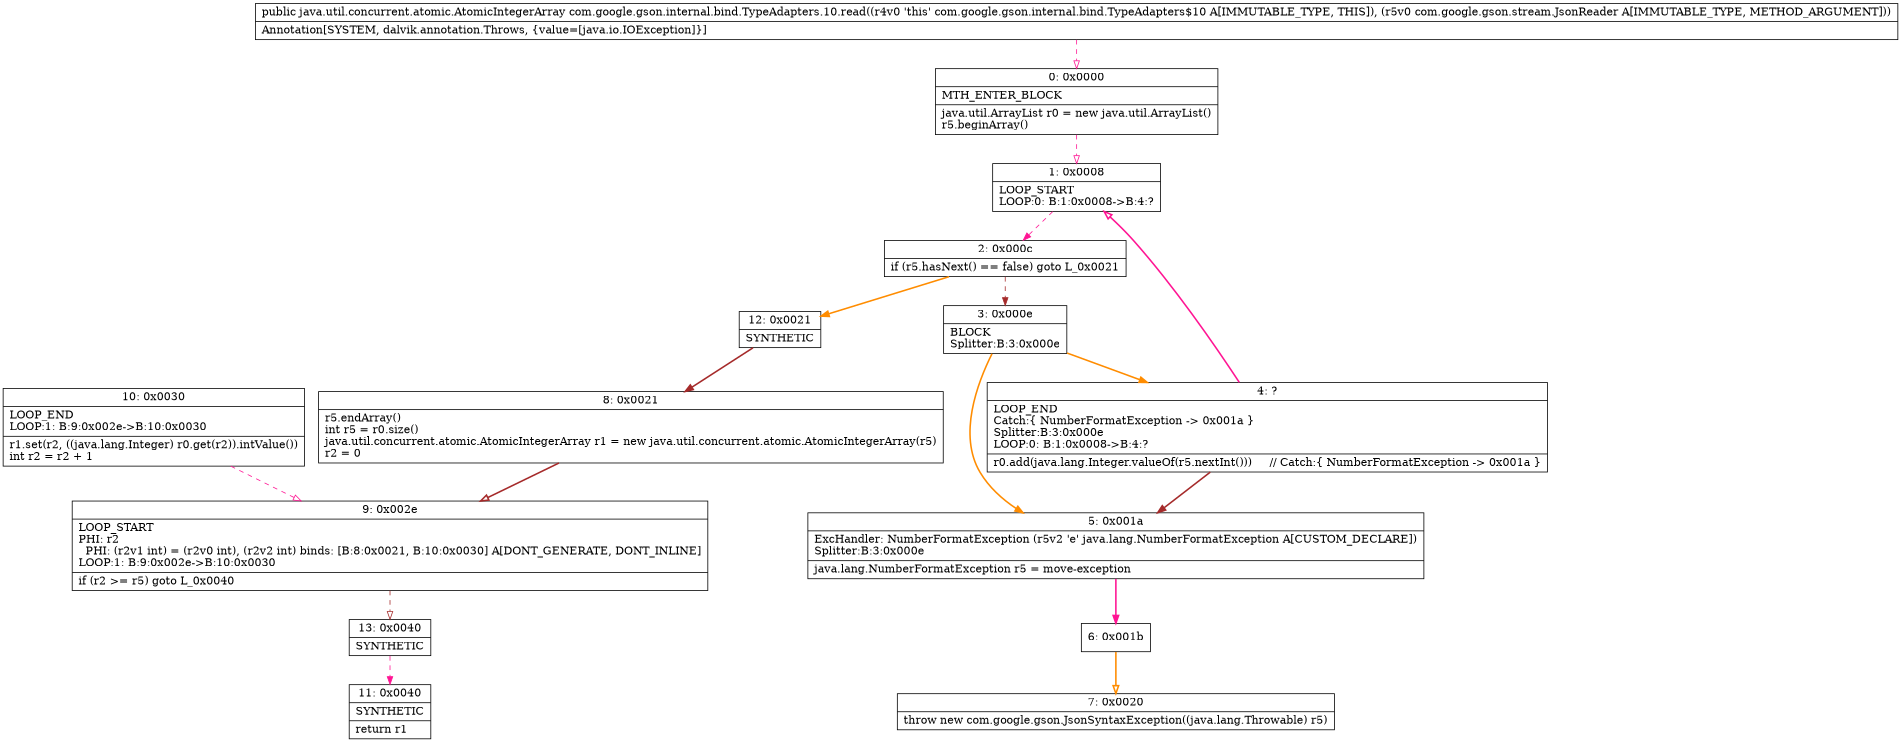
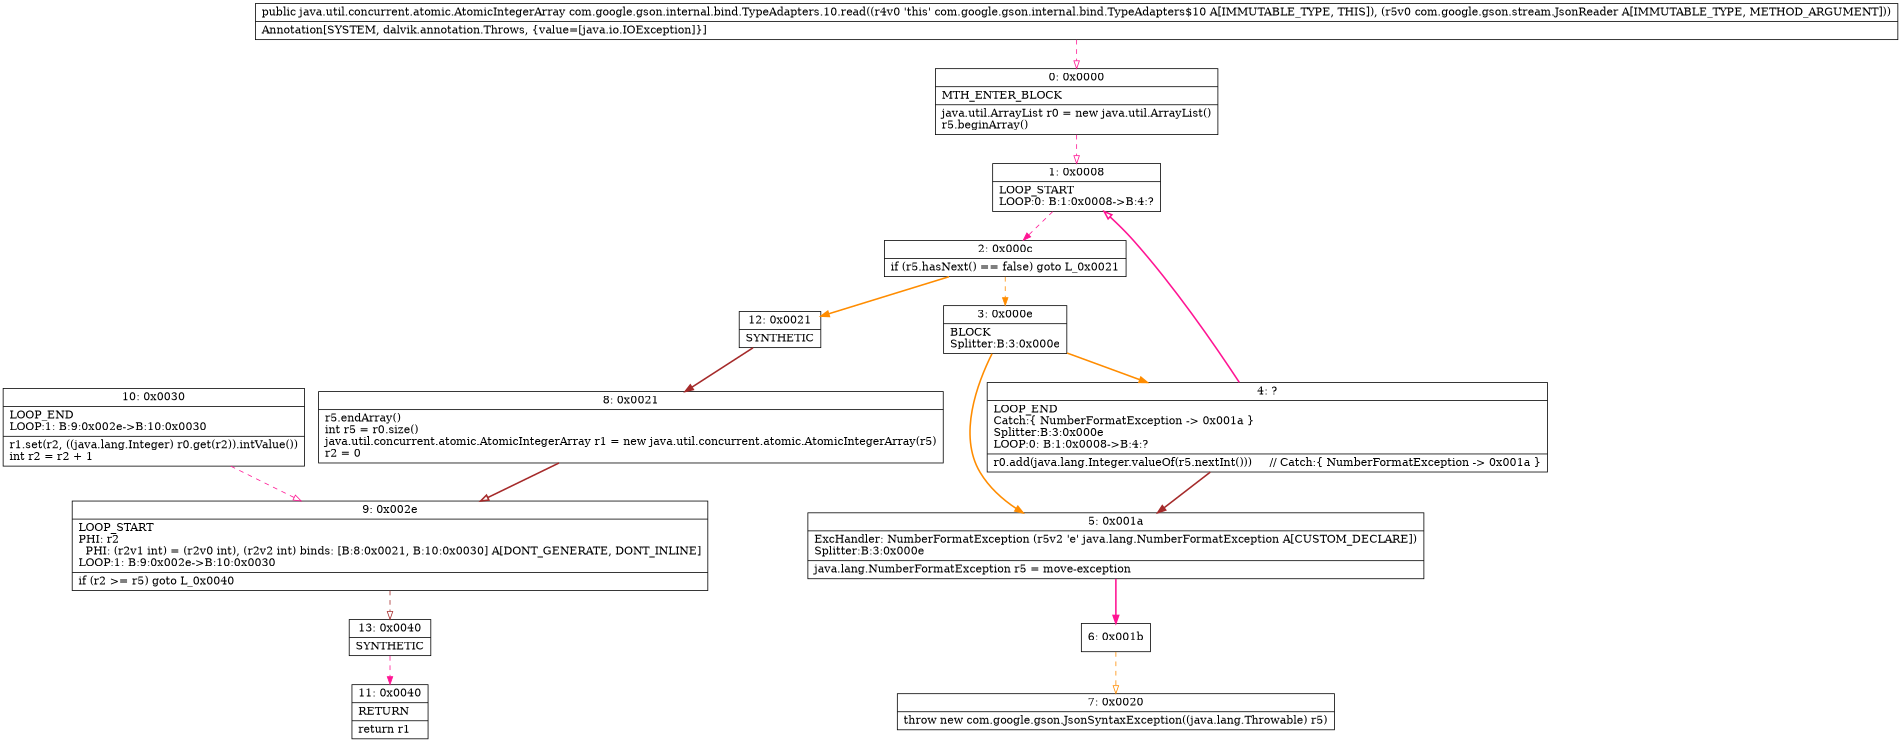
edge "2: 0x000c" -> "3: 0x000e": color brown -> darkorange
edge "6: 0x001b" -> "7: 0x0020": style bold -> dashed
node "11: 0x0040": text "SYNTHETIC" -> "RETURN"
